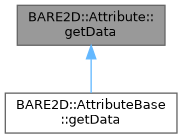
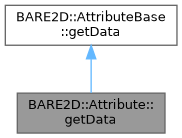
edge "BARE2D::AttributeBase ::getData" -> "BARE2D::Attribute:: getData": reversed
